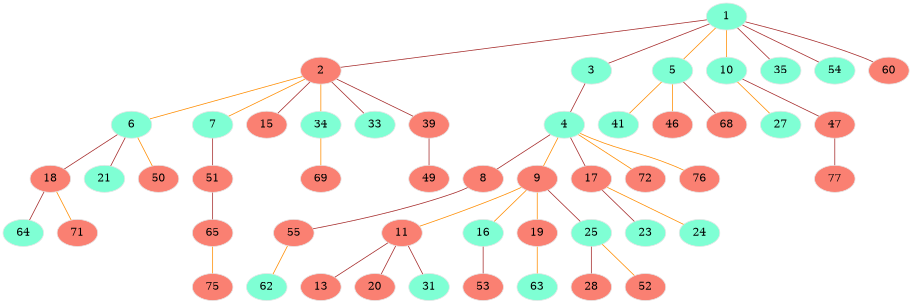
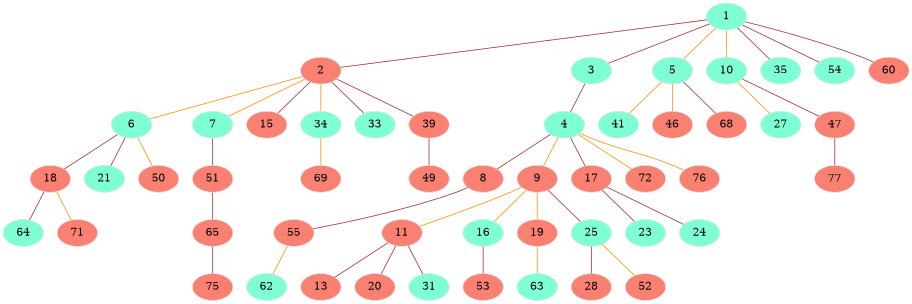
edge "17" -- "24": color darkorange -> brown
edge "65" -- "75": color darkorange -> brown
